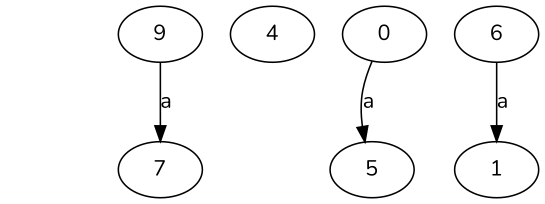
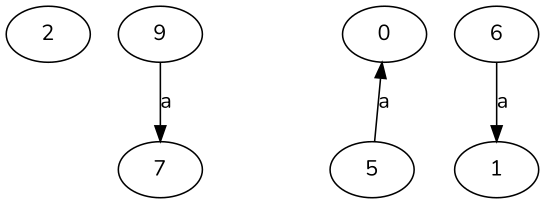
node "2": added
node "4": removed
edge "0" -> "5": reversed
